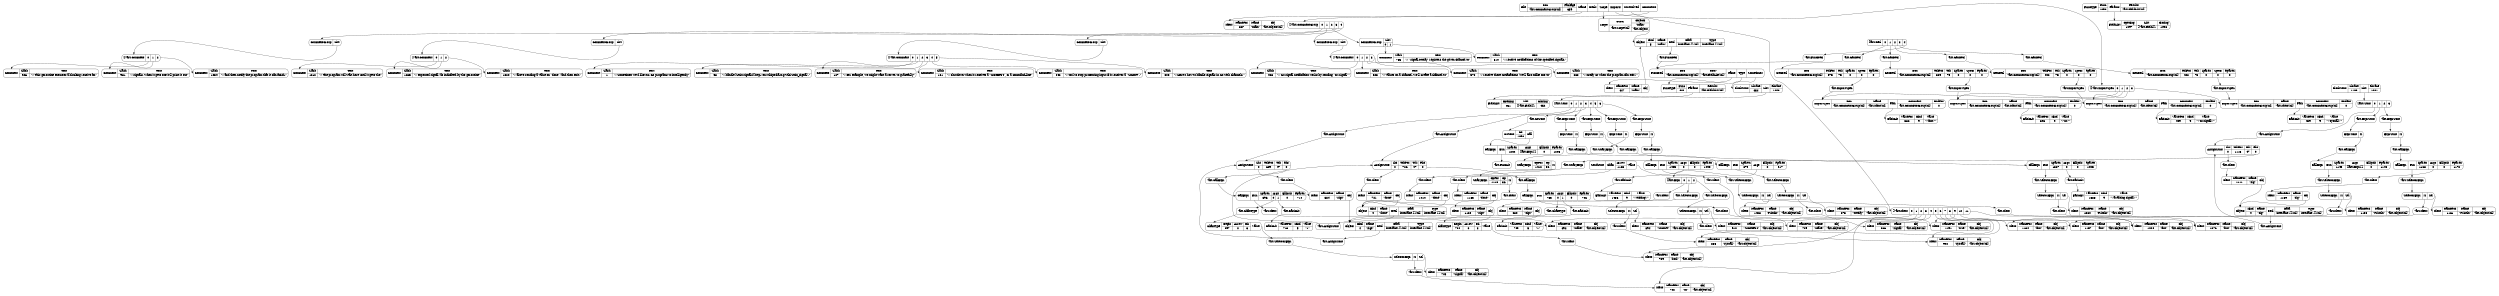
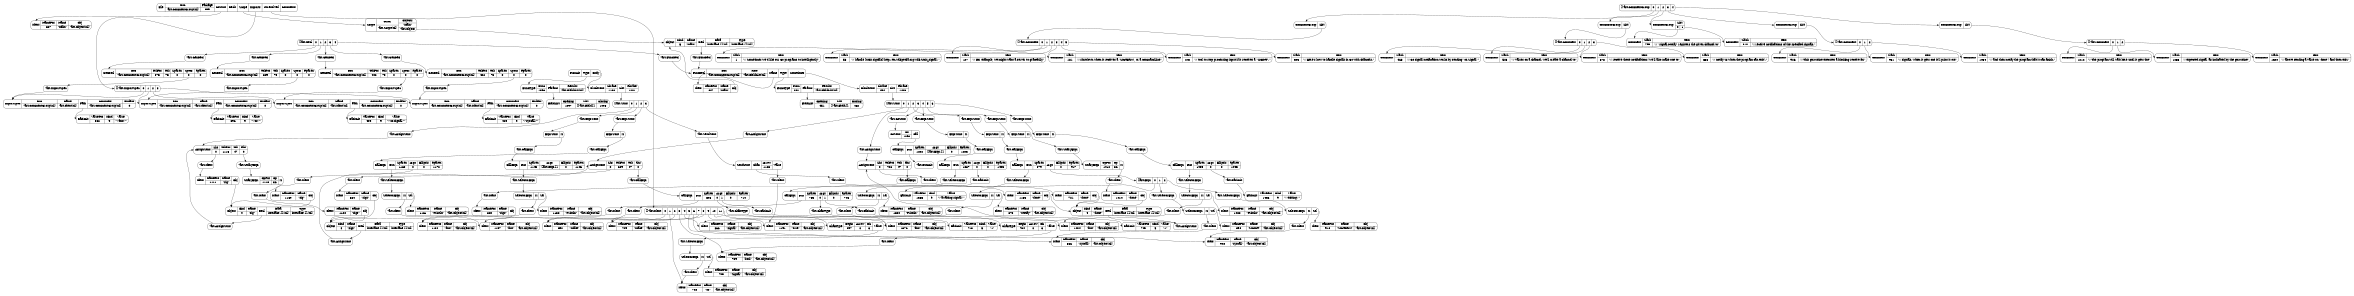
node "File": text "Name" -> "GoStmt"
edge "File" -> "[]*ast.CommentGroup": removed
node "FuncLit": added
node "*ast.SendStmt": added
